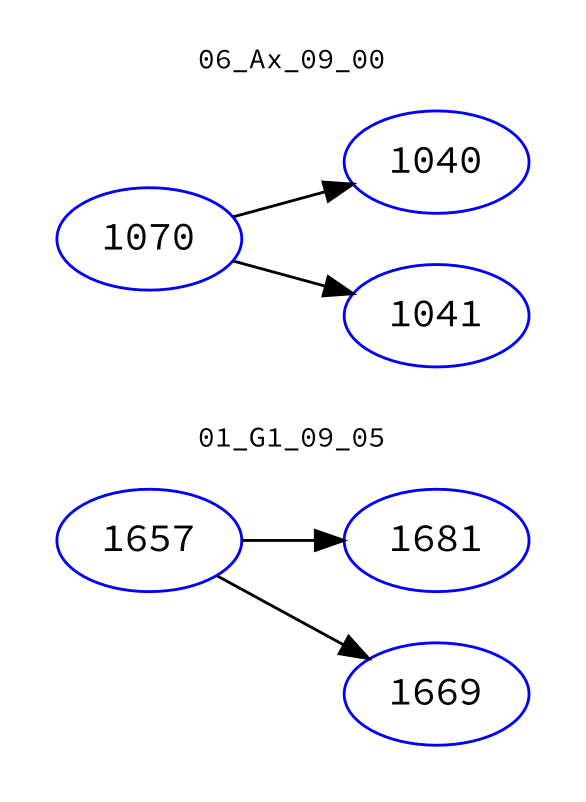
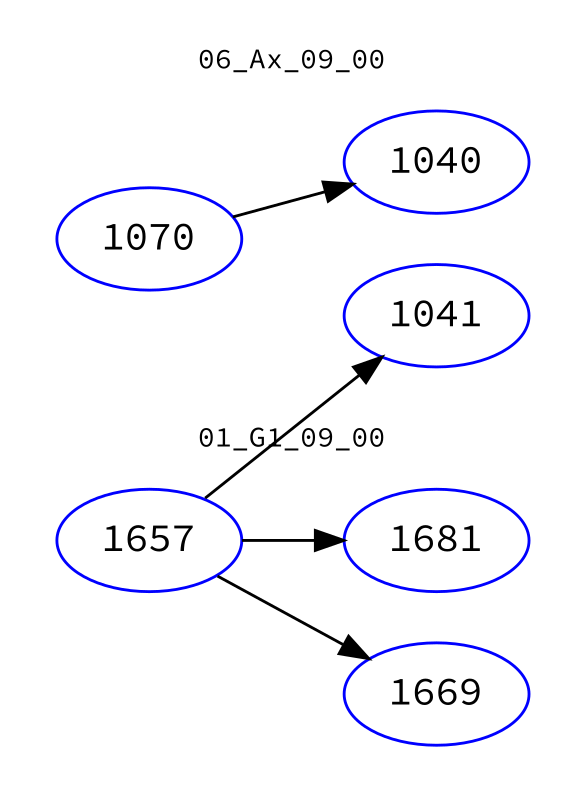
edge "1070" -> "1041": now "1657" -> "1041"
cluster "01_G1_09_05": label "01_G1_09_05" -> "01_G1_09_00"
